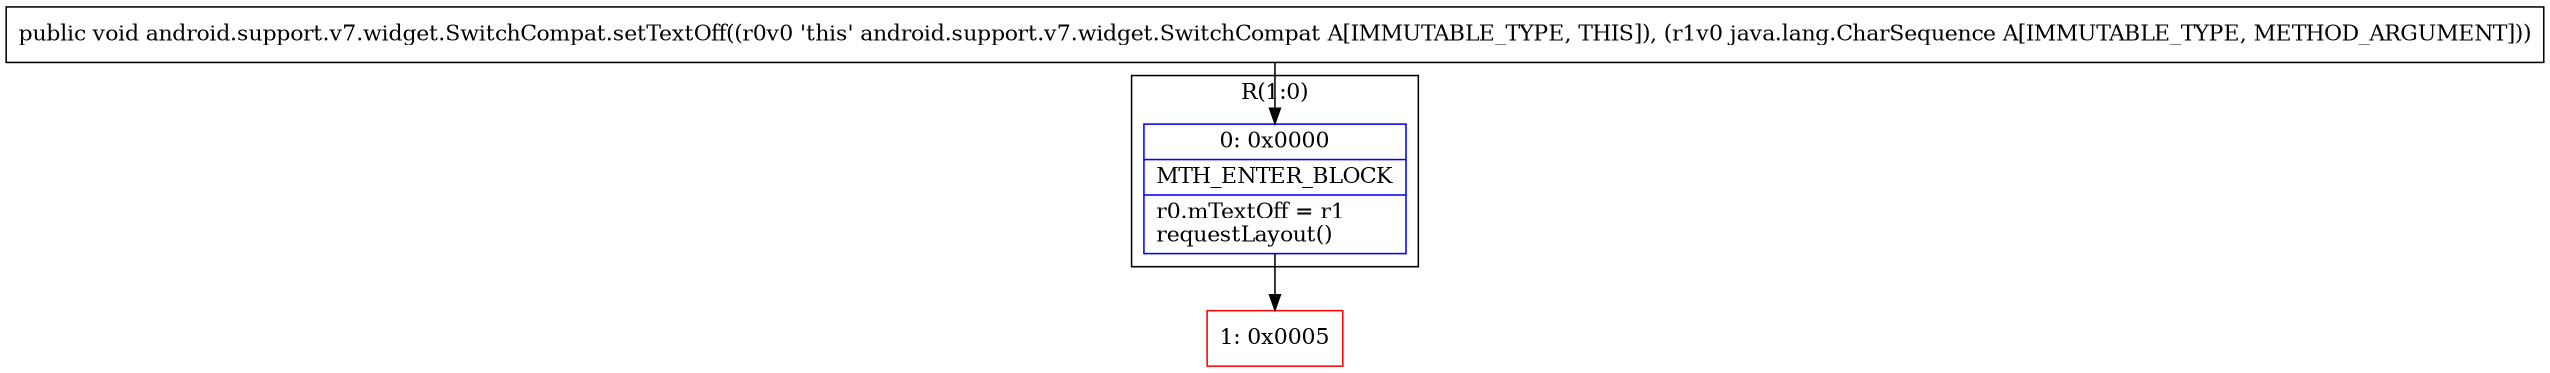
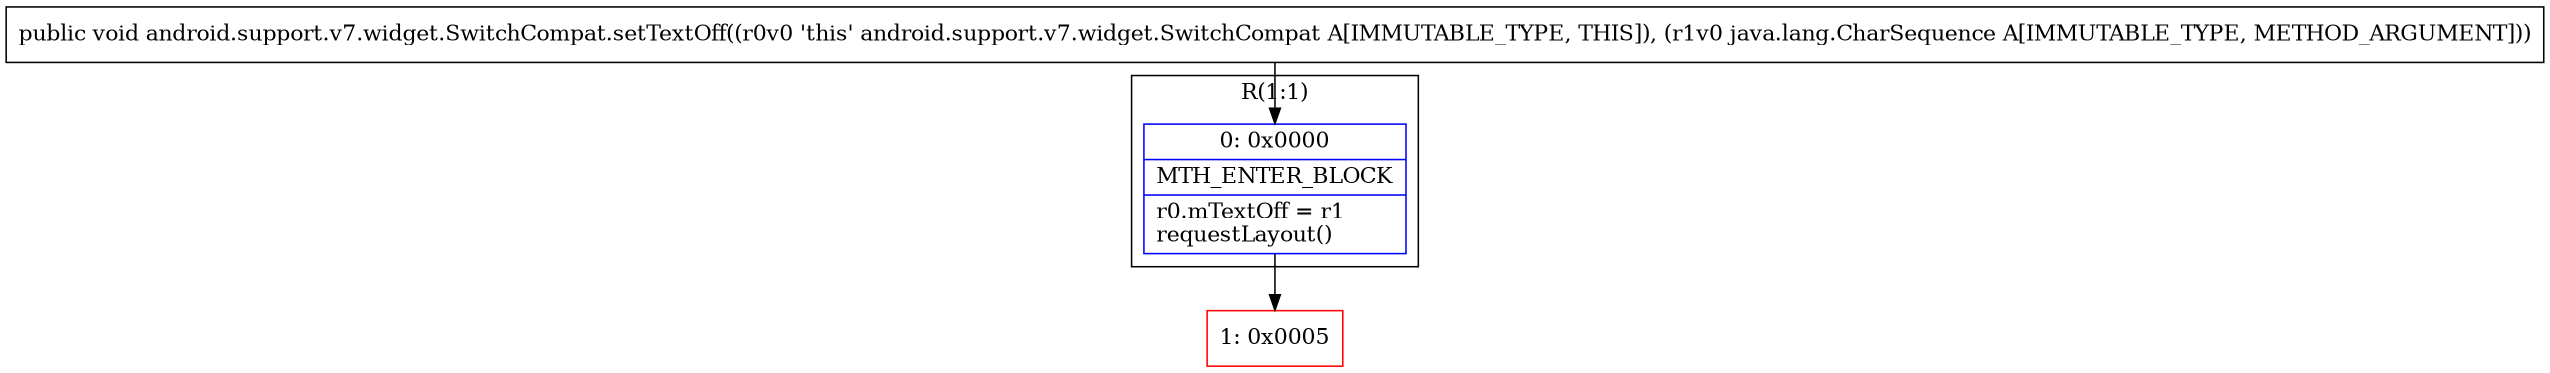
cluster "R(1:0)": label "R(1:0)" -> "R(1:1)"
